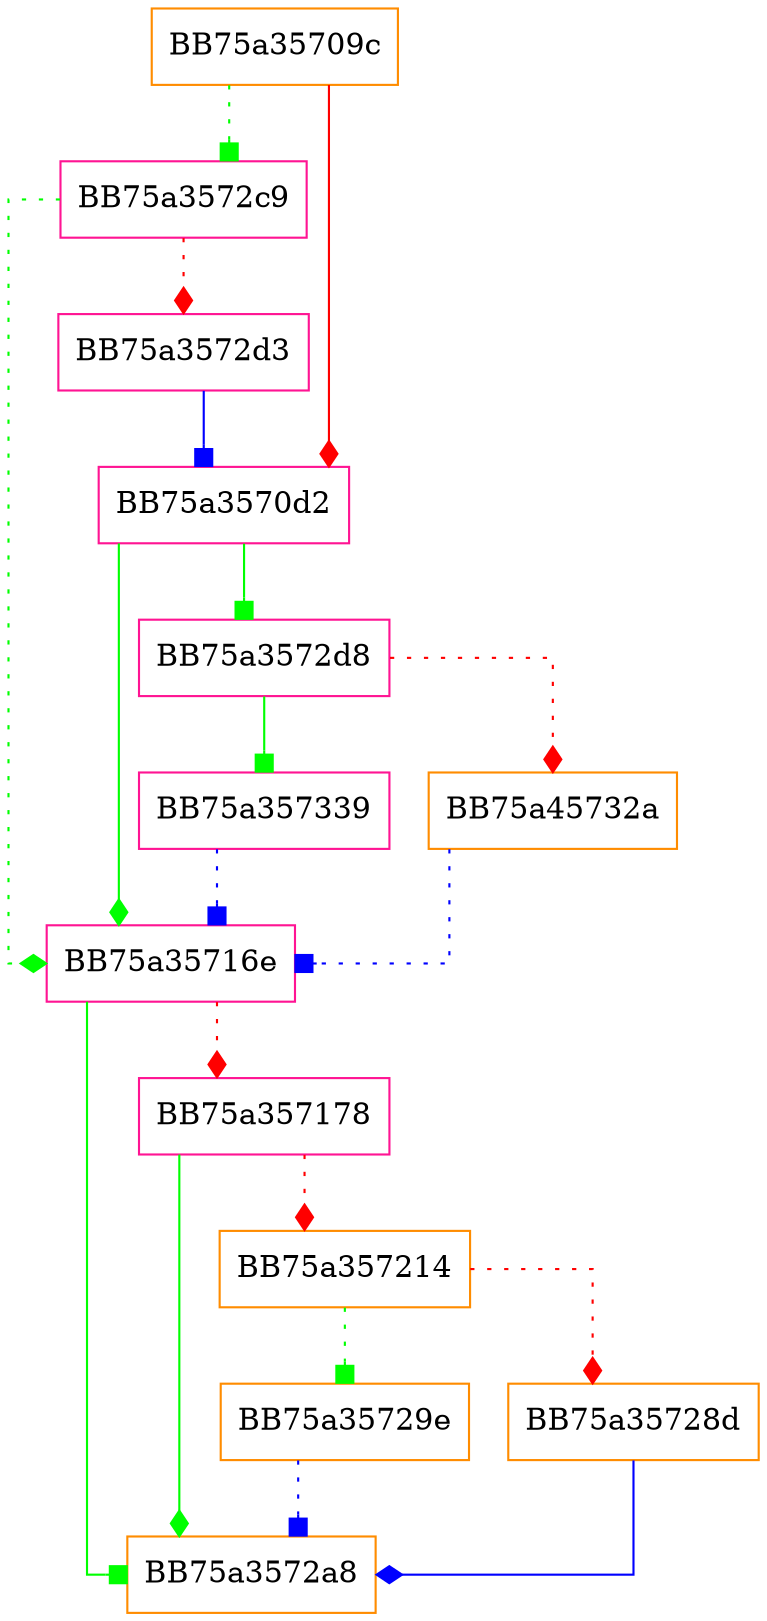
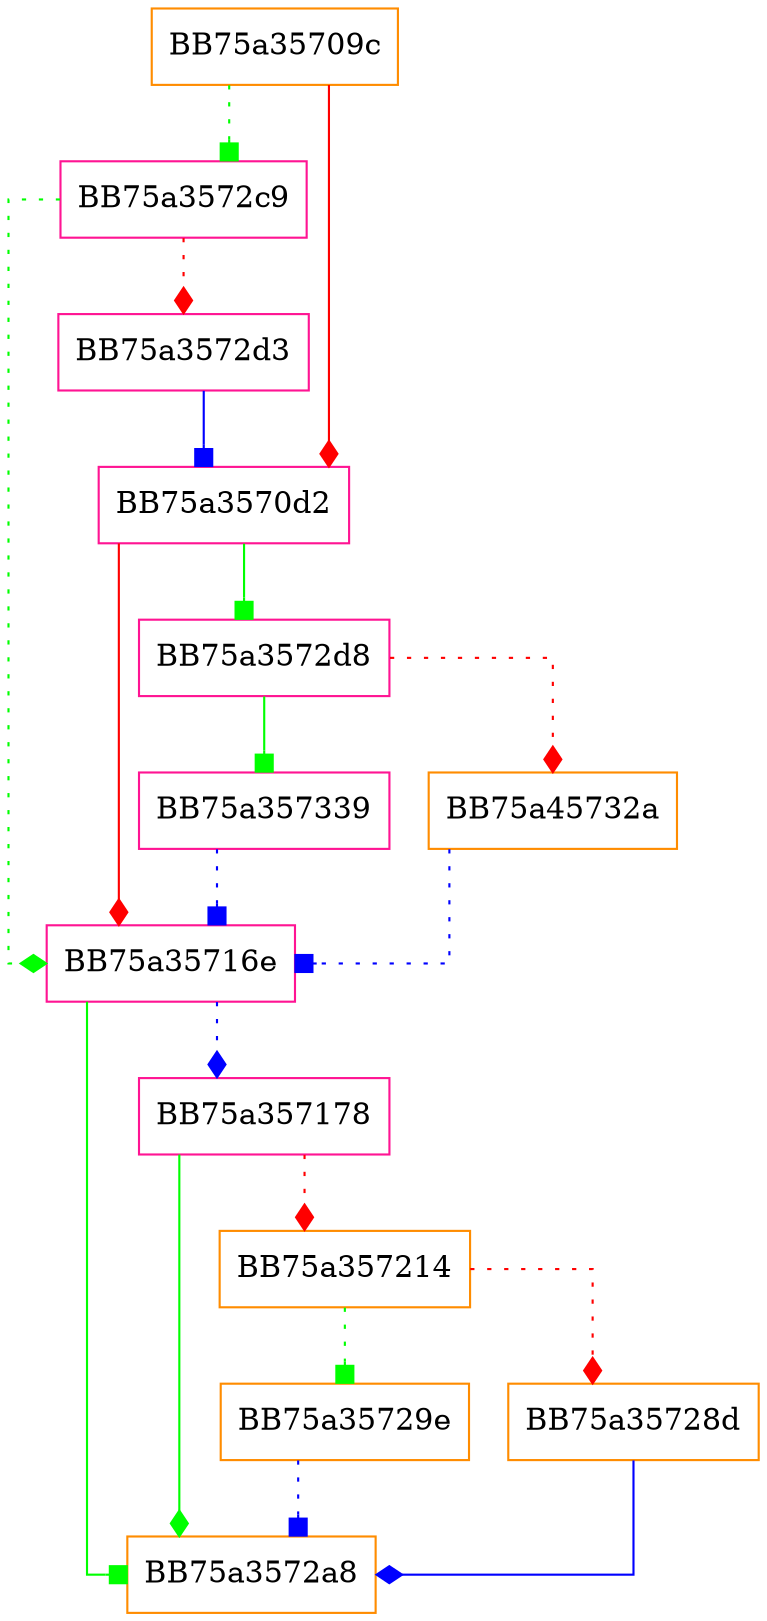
edge "BB75a3570d2" -> "BB75a35716e": color green -> red
edge "BB75a35716e" -> "BB75a357178": color red -> blue
